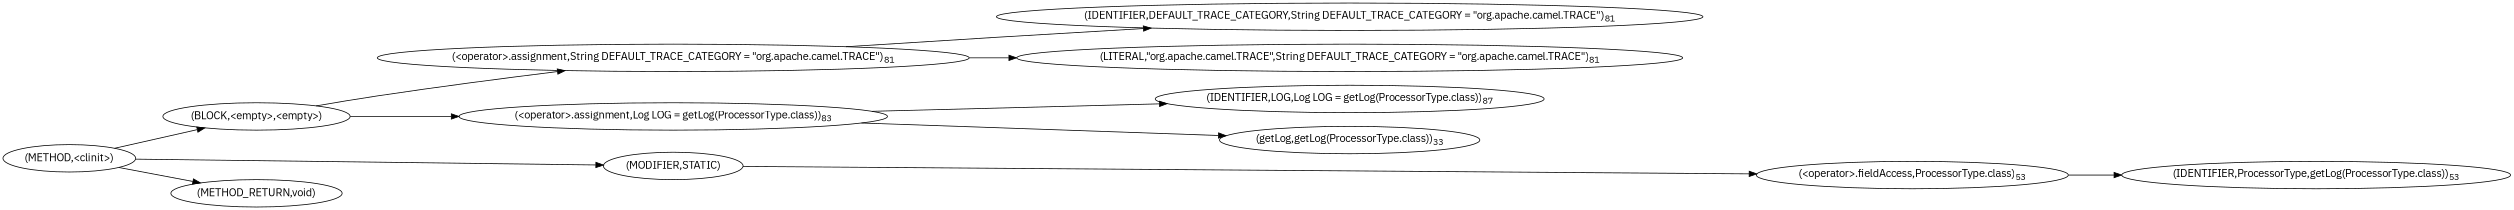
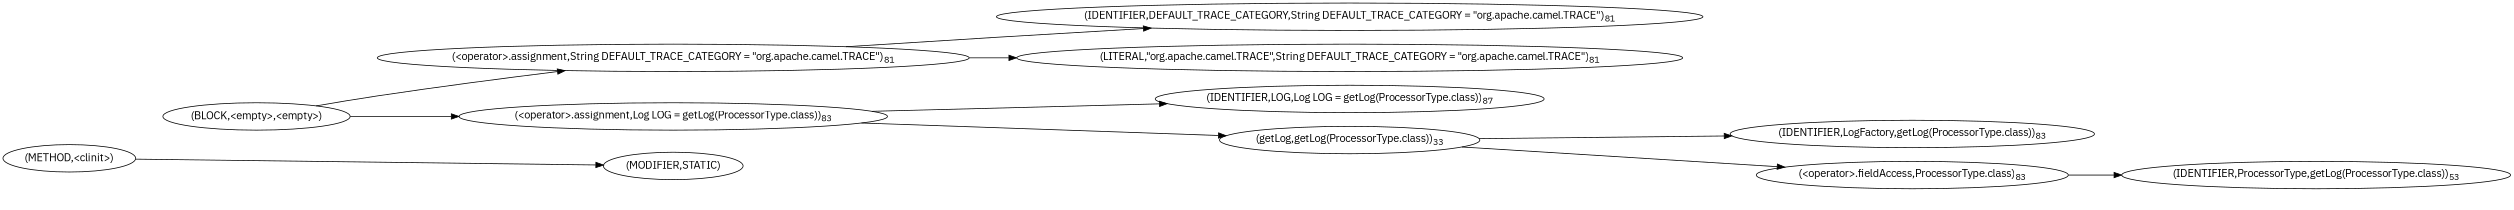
node "(IDENTIFIER,LogFactory,getLog(ProcessorType.class))": added
edge "(METHOD,<clinit>)" -> "(BLOCK,<empty>,<empty>)": removed
edge "(MODIFIER,STATIC)" -> "(<operator>.fieldAccess,ProcessorType.class)": now "(getLog,getLog(ProcessorType.class))" -> "(<operator>.fieldAccess,ProcessorType.class)"
node "(<operator>.fieldAccess,ProcessorType.class)": text "53" -> "83"
node "(METHOD_RETURN,void)": removed
